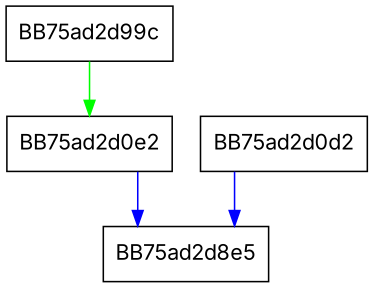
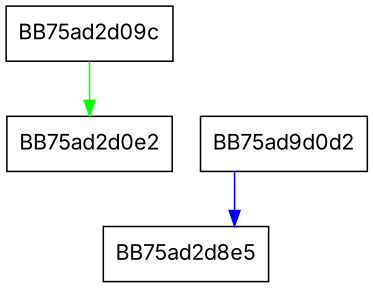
node "BB75ad2d99c": label "BB75ad2d99c" -> "BB75ad2d09c"
node "BB75ad2d0d2": label "BB75ad2d0d2" -> "BB75ad9d0d2"
edge "BB75ad2d0e2" -> "BB75ad2d8e5": removed
